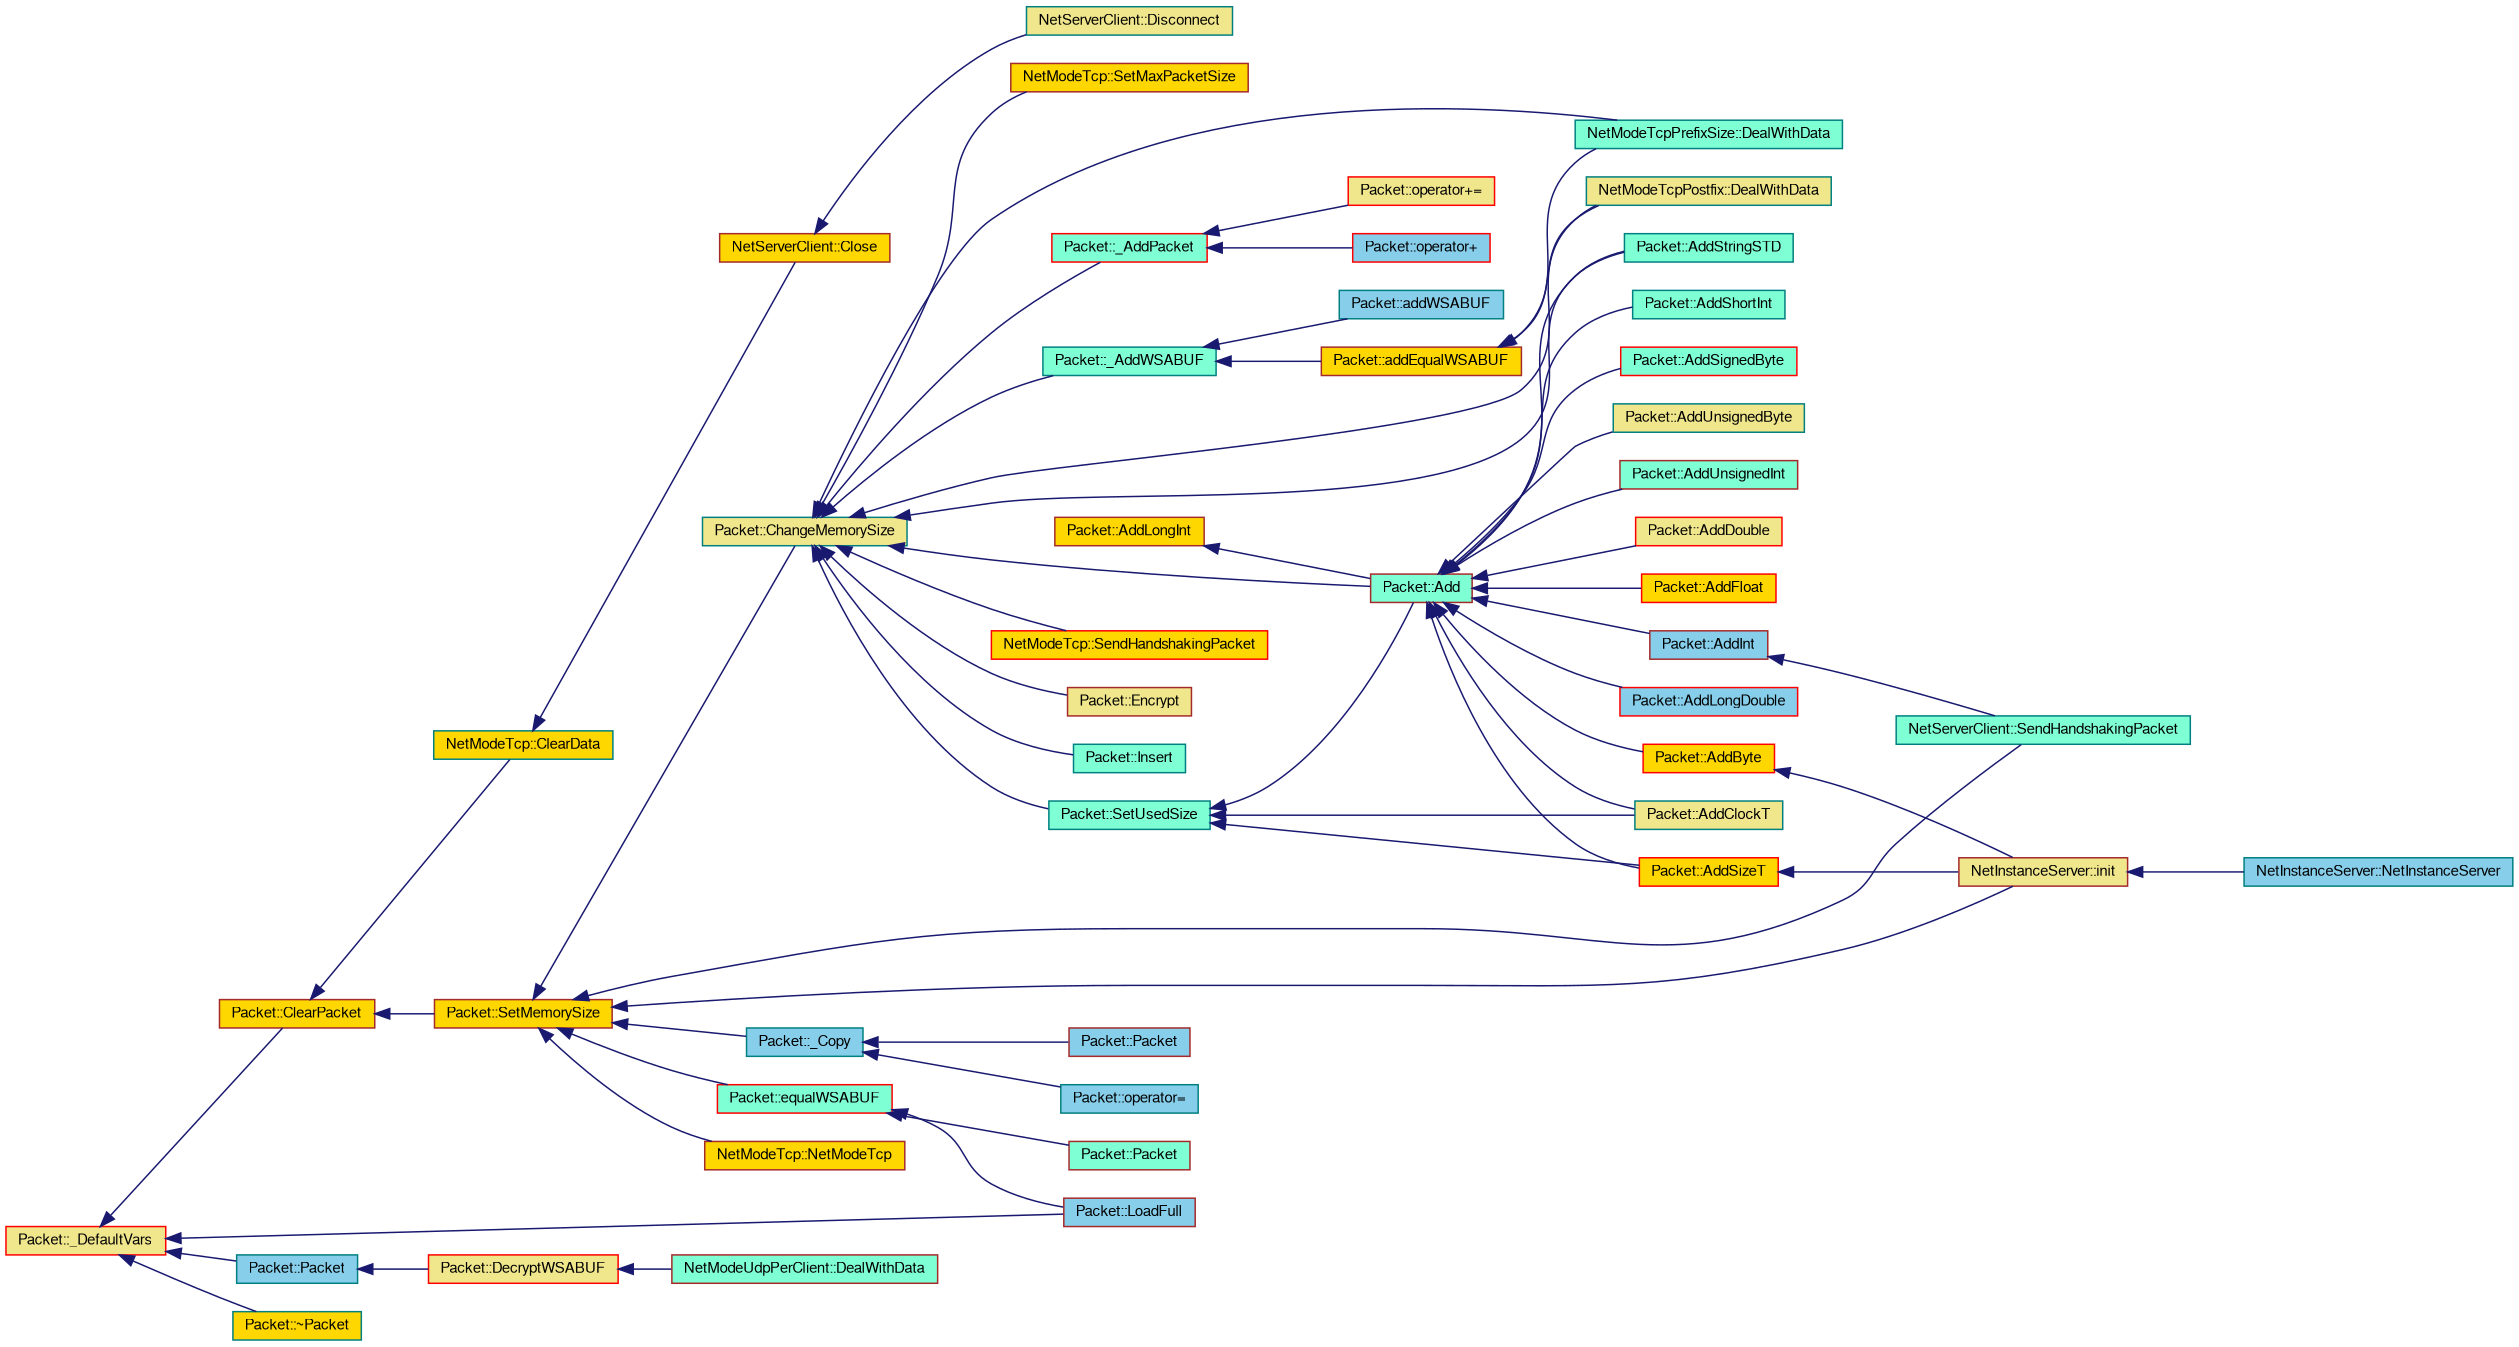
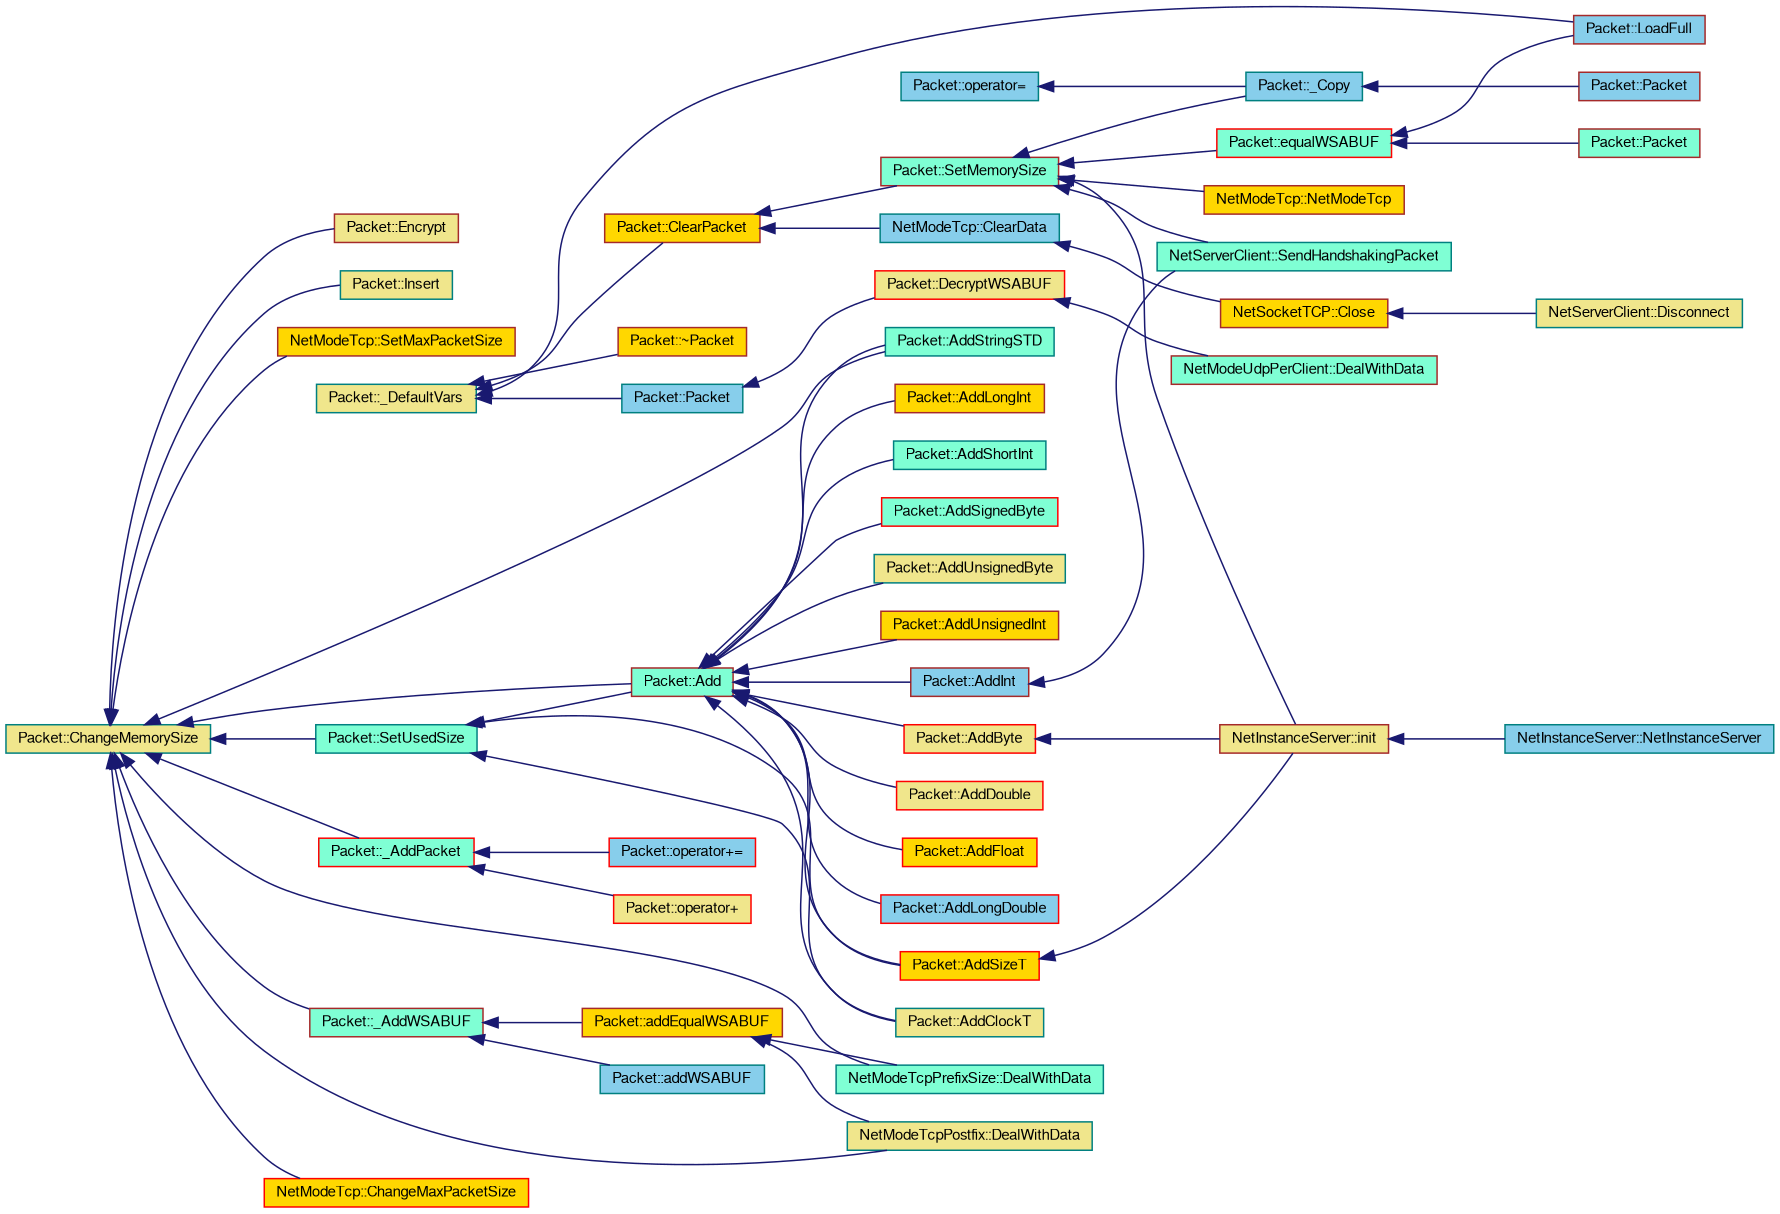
node "Packet::operator+=": fillcolor khaki -> skyblue
node "NetServerClient::Close": label "NetServerClient::Close" -> "NetSocketTCP::Close"
node "Packet::operator+": fillcolor skyblue -> khaki
node "Packet::_AddWSABUF": color teal -> brown
node "Packet::AddUnsignedInt": fillcolor aquamarine -> gold
edge "Packet::Add" -> "Packet::AddLongInt": reversed
node "NetModeTcp::SendHandshakingPacket": label "NetModeTcp::SendHandshakingPacket" -> "NetModeTcp::ChangeMaxPacketSize"
node "NetModeTcp::ClearData": fillcolor gold -> skyblue
node "Packet::Insert": fillcolor aquamarine -> khaki
node "Packet::AddByte": fillcolor gold -> khaki
edge "Packet::ChangeMemorySize" -> "Packet::SetMemorySize": removed
node "Packet::SetMemorySize": fillcolor gold -> aquamarine
edge "Packet::operator=" -> "Packet::_Copy": reversed
node "Packet::_DefaultVars": color red -> teal
node "Packet::~Packet": color teal -> brown
